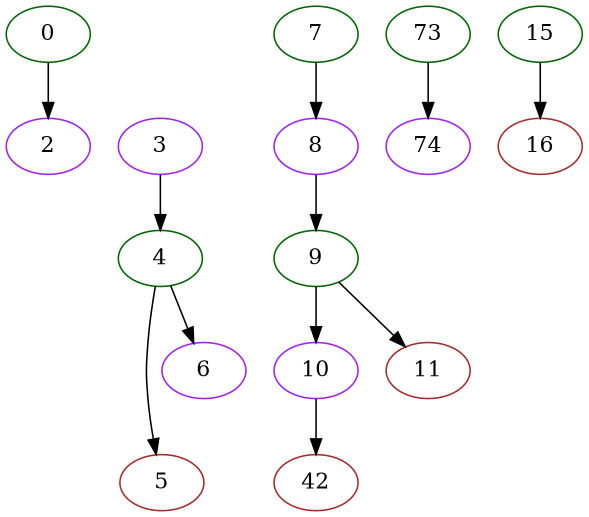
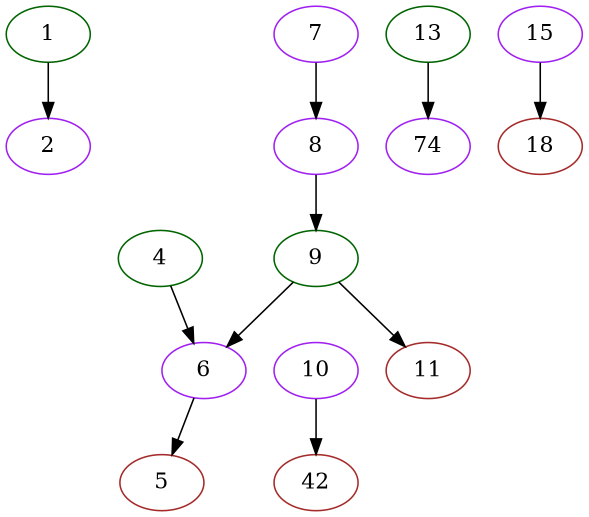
node "0": label "0" -> "1"
node "7": color darkgreen -> purple
node "73": label "73" -> "13"
node "15": color darkgreen -> purple
node "3": removed
node "16": label "16" -> "18"
edge "9" -> "10": now "9" -> "6"
edge "4" -> "5": now "6" -> "5"
